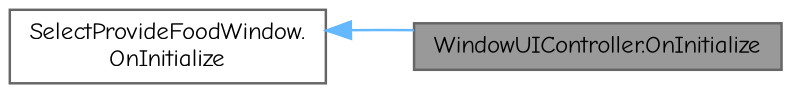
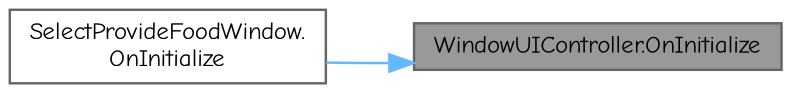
edge "WindowUIController.OnInitialize" -> "SelectProvideFoodWindow. OnInitialize": reversed
